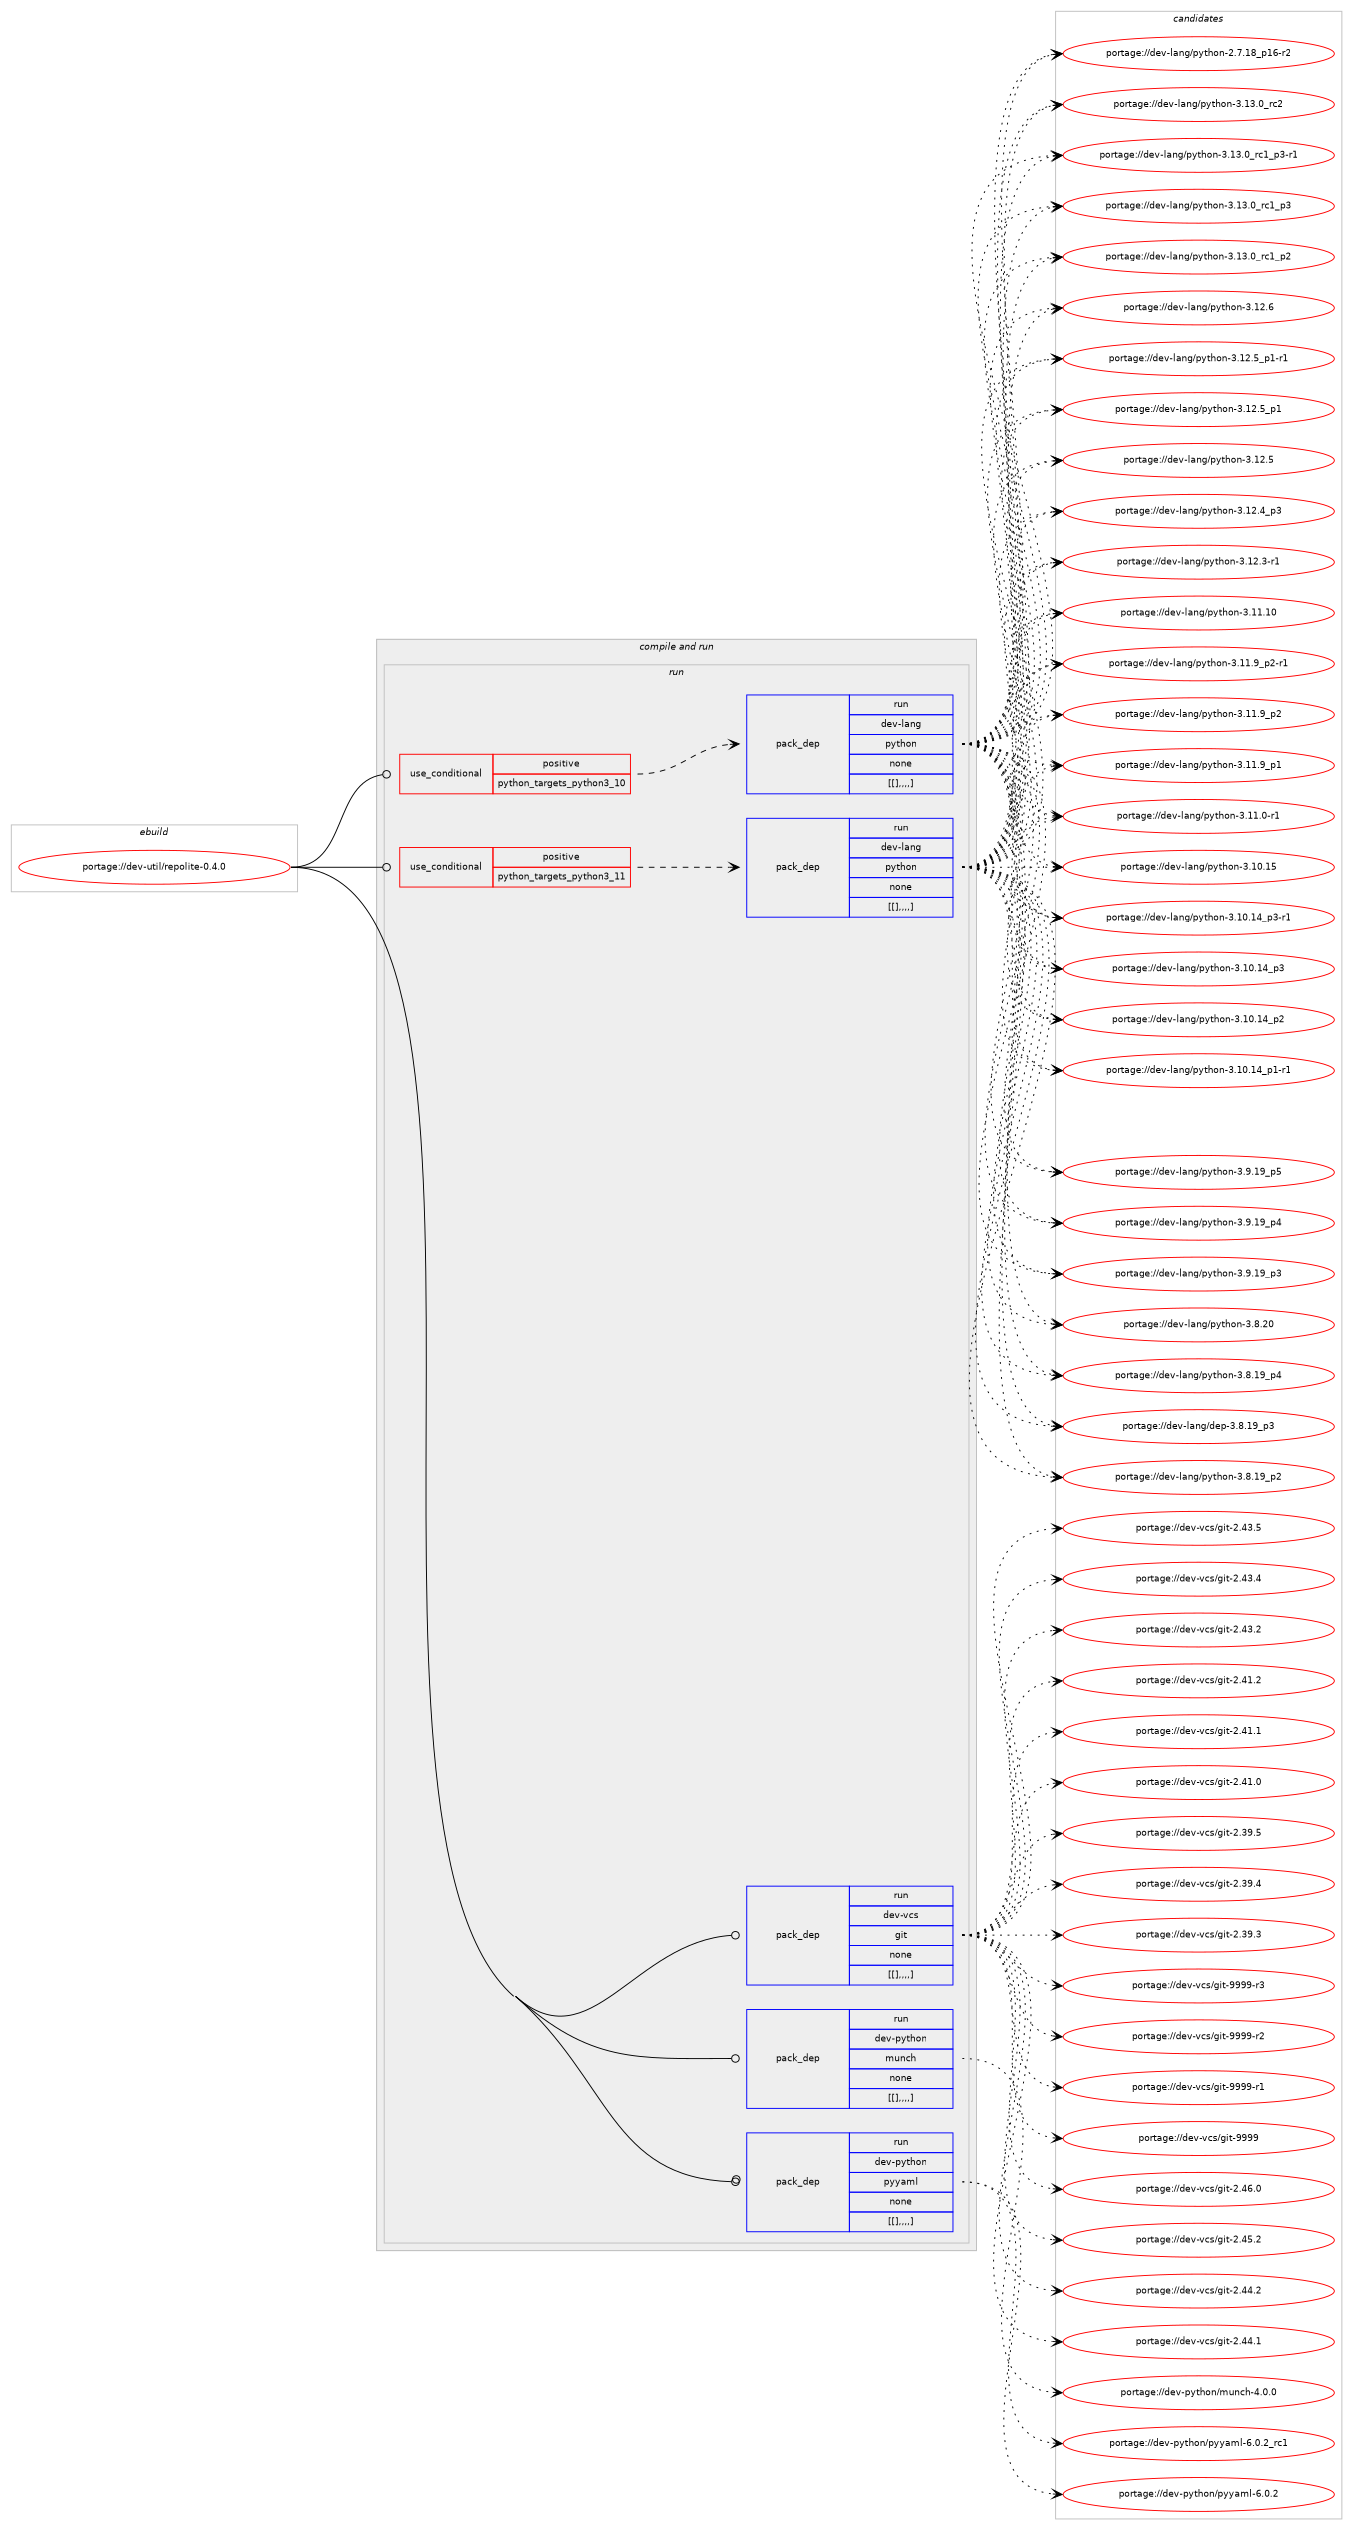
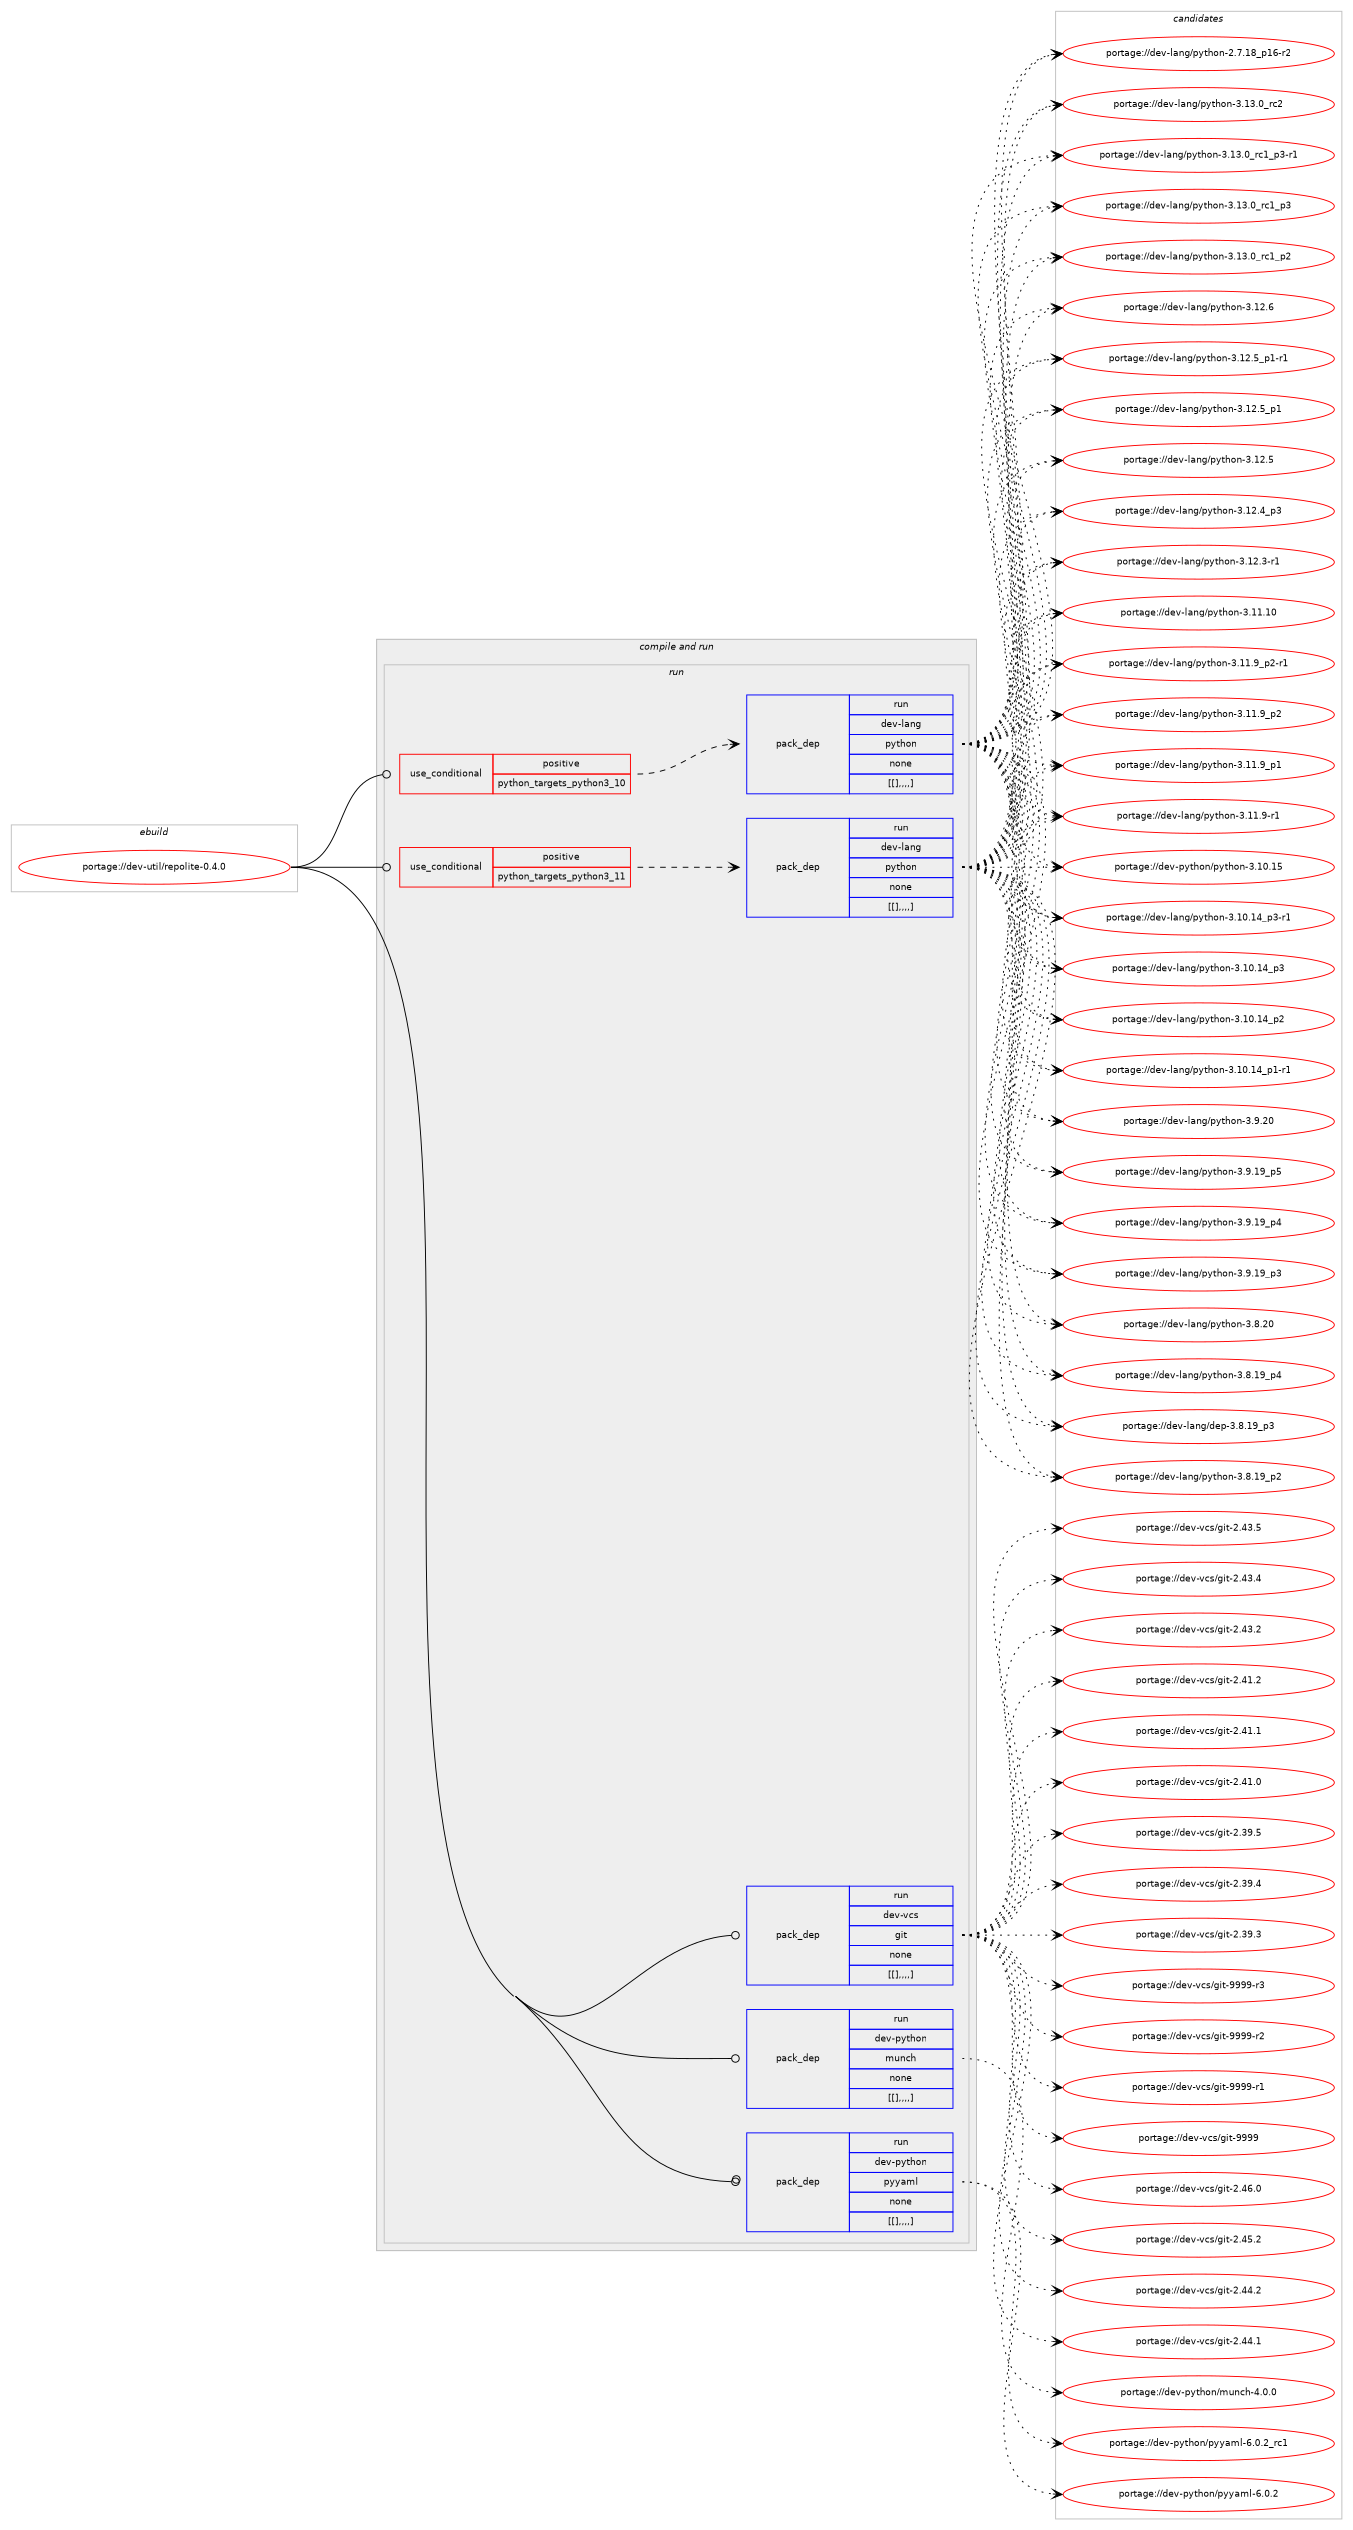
node "portage://dev-lang/python-3.11.0-r1": label "portage://dev-lang/python-3.11.0-r1" -> "portage://dev-lang/python-3.11.9-r1"
node "portage://dev-lang/python-3.10.15": label "portage://dev-lang/python-3.10.15" -> "portage://dev-python/python-3.10.15"
node "portage://dev-lang/python-3.9.20": added
